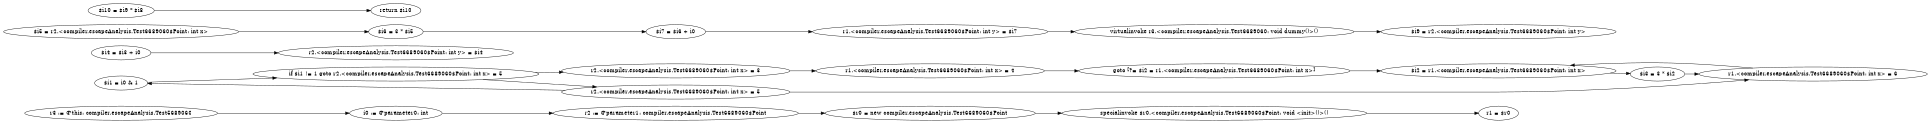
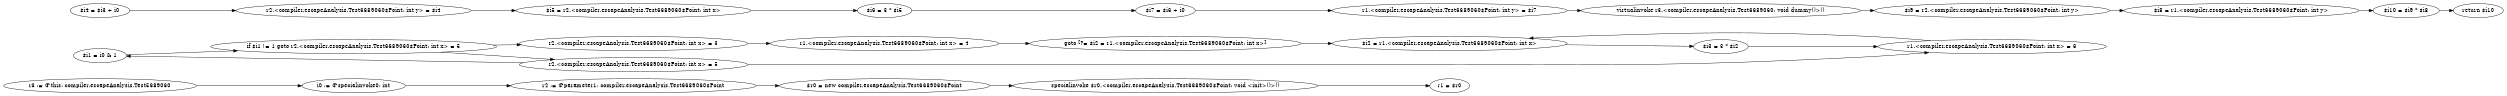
edge "r2.<compiler.escapeAnalysis.Test6689060$Point: int y> = $i4" -> "$i5 = r2.<compiler.escapeAnalysis.Test6689060$Point: int x>": added
node "$i8 = r1.<compiler.escapeAnalysis.Test6689060$Point: int y>": added
node "i0 := @parameter0: int": label "i0 := @parameter0: int" -> "i0 := @specialinvoke0: int"
